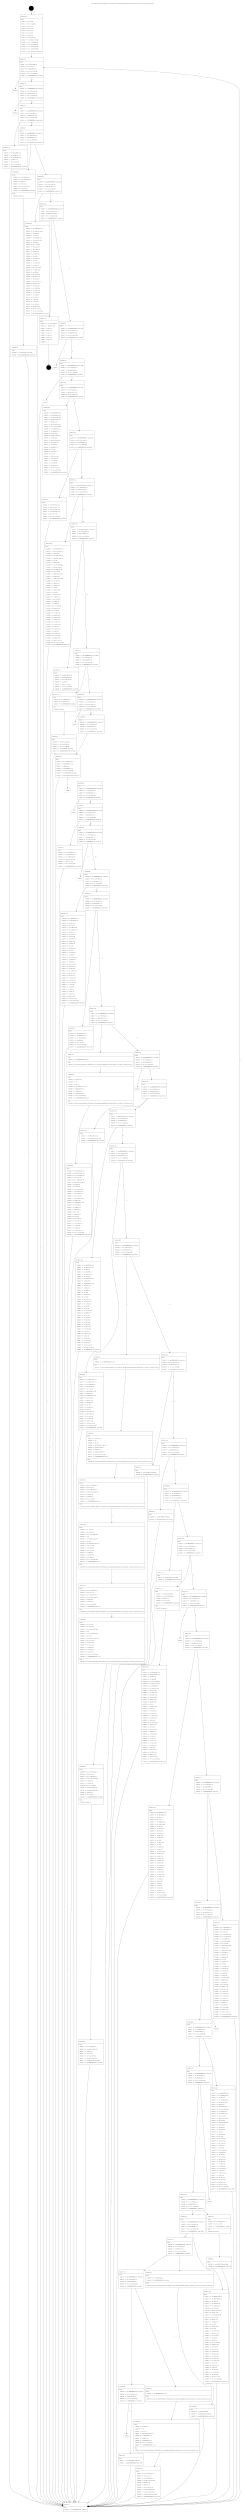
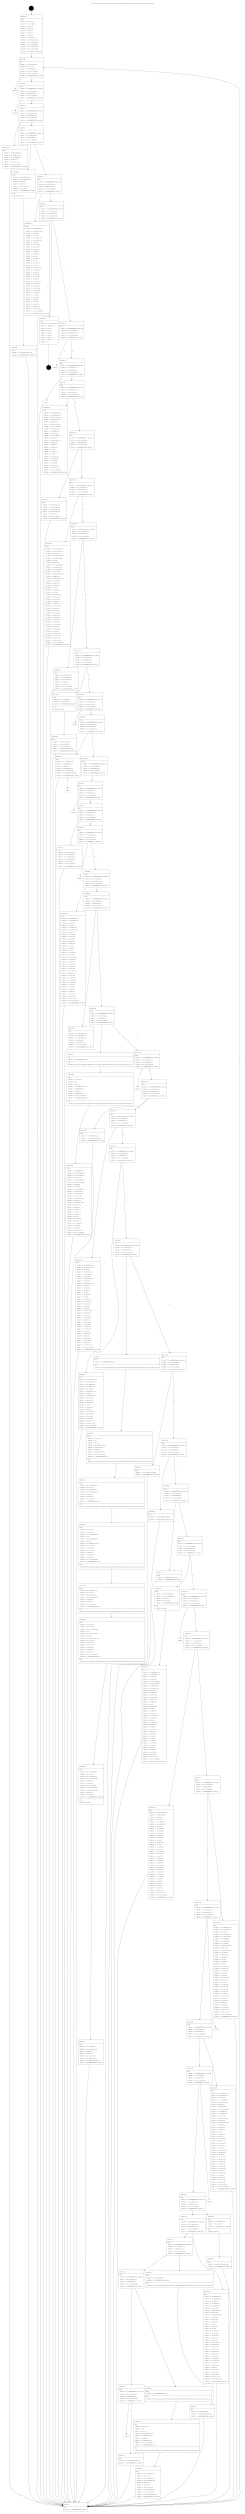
node "0x40207b [25]": added
